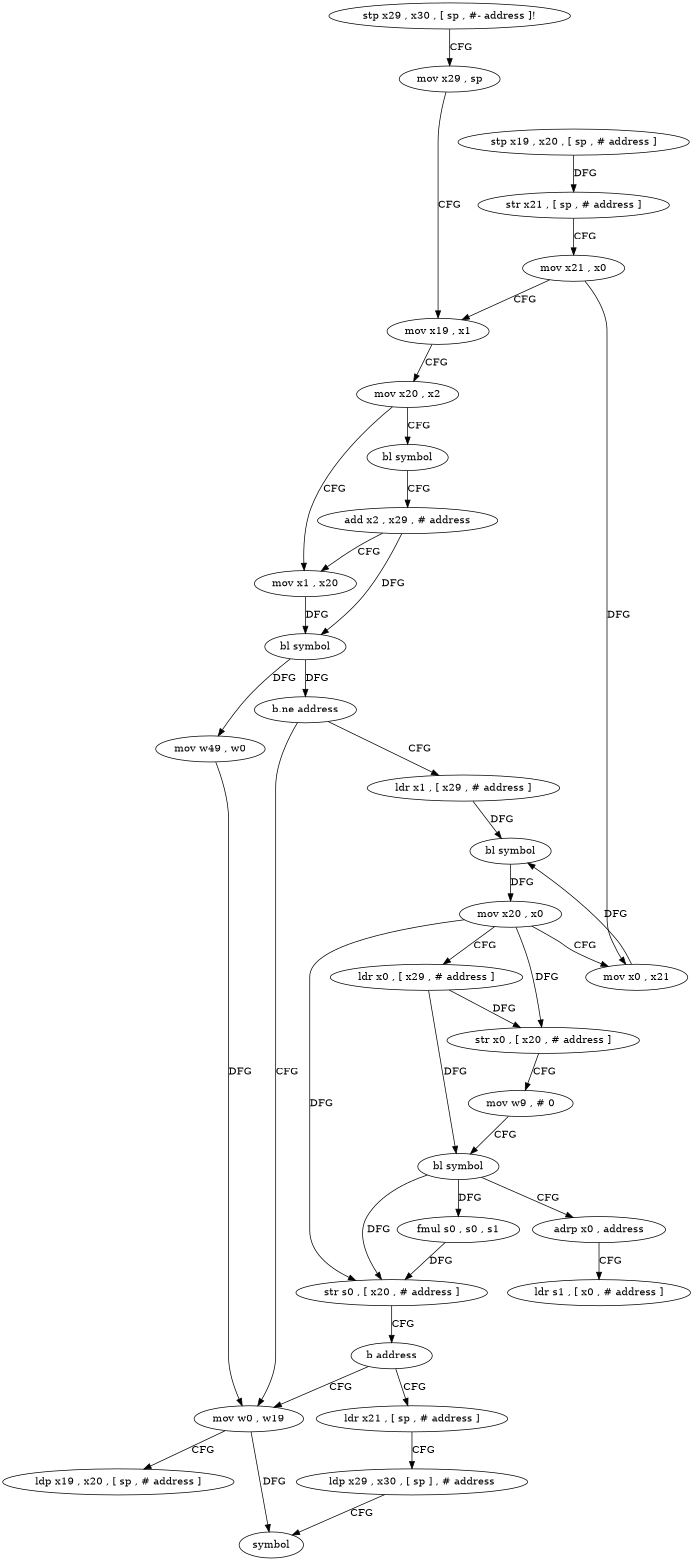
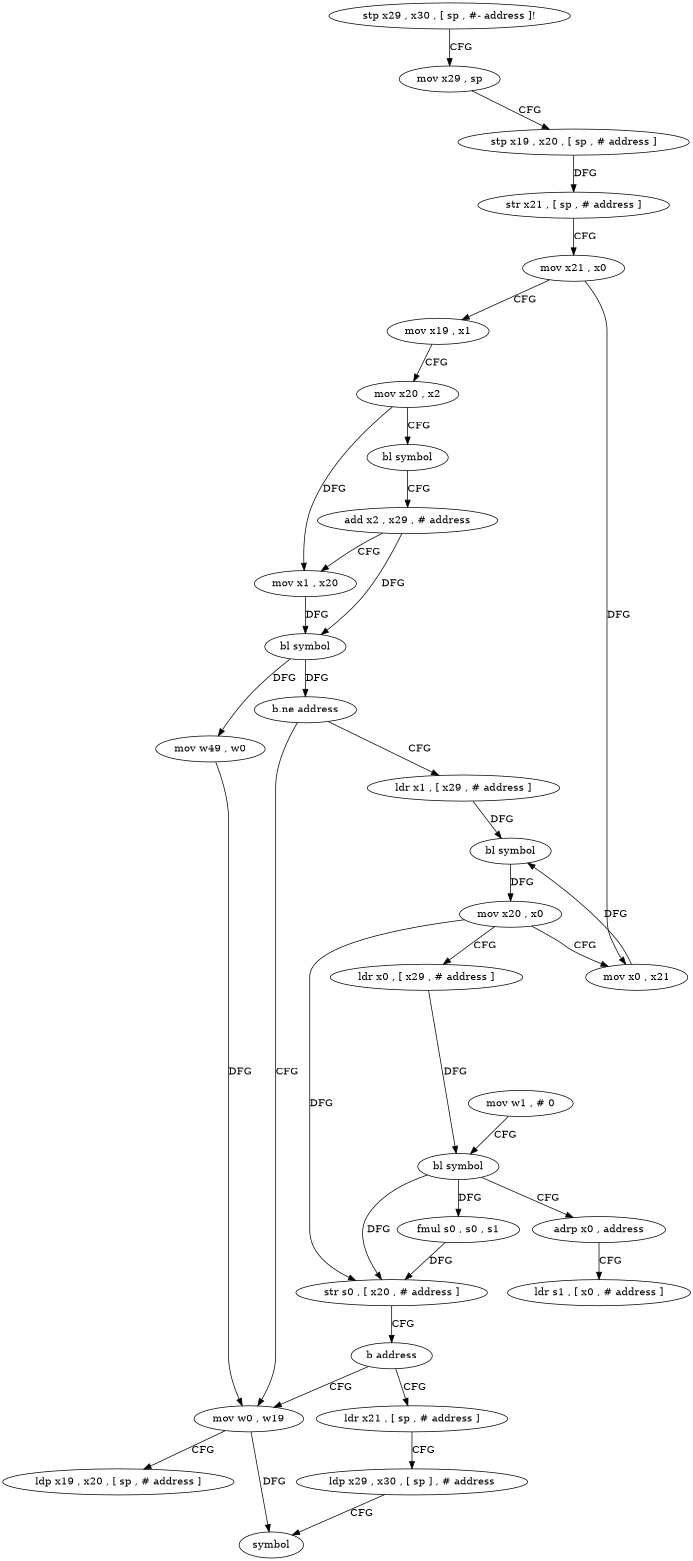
edge "mov x29 , sp" -> "mov x19 , x1": now "mov x29 , sp" -> "stp x19 , x20 , [ sp , # address ]"
edge "mov x20 , x2" -> "mov x1 , x20": label "CFG" -> "DFG"
node "str x0 , [ x20 , # address ]": removed
node "mov w9 , # 0": label "mov w9 , # 0" -> "mov w1 , # 0"
